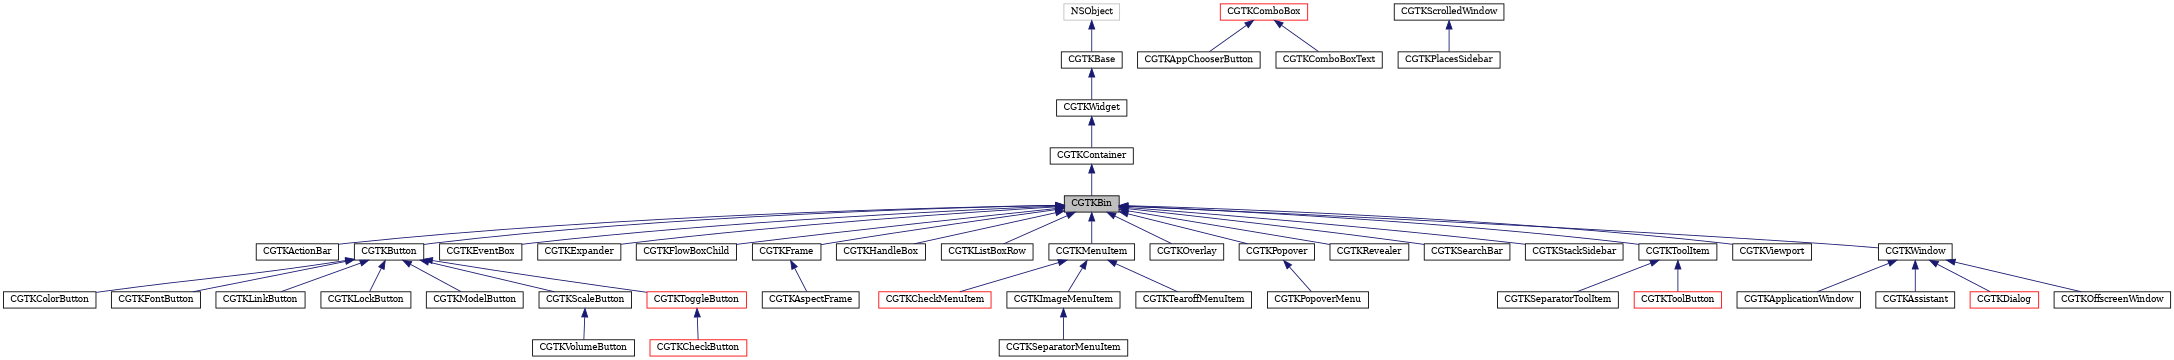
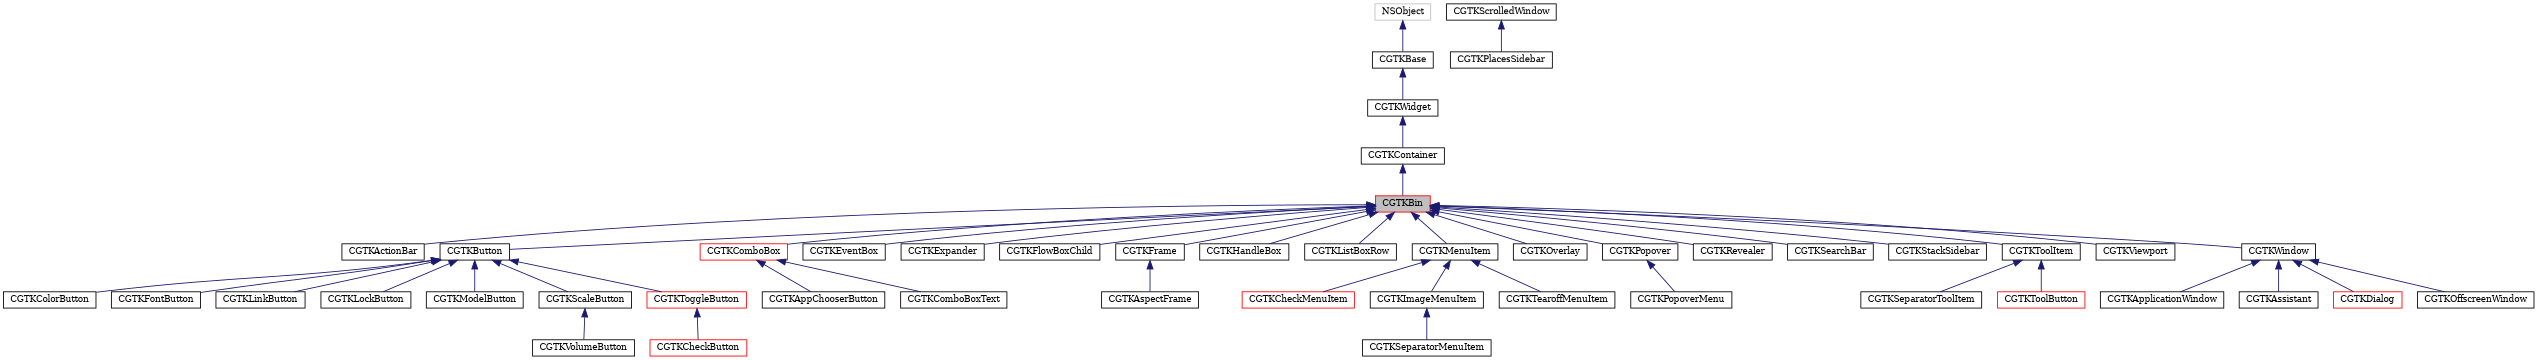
node "CGTKBin": color black -> red
edge "CGTKComboBox" -> "CGTKBin": added
